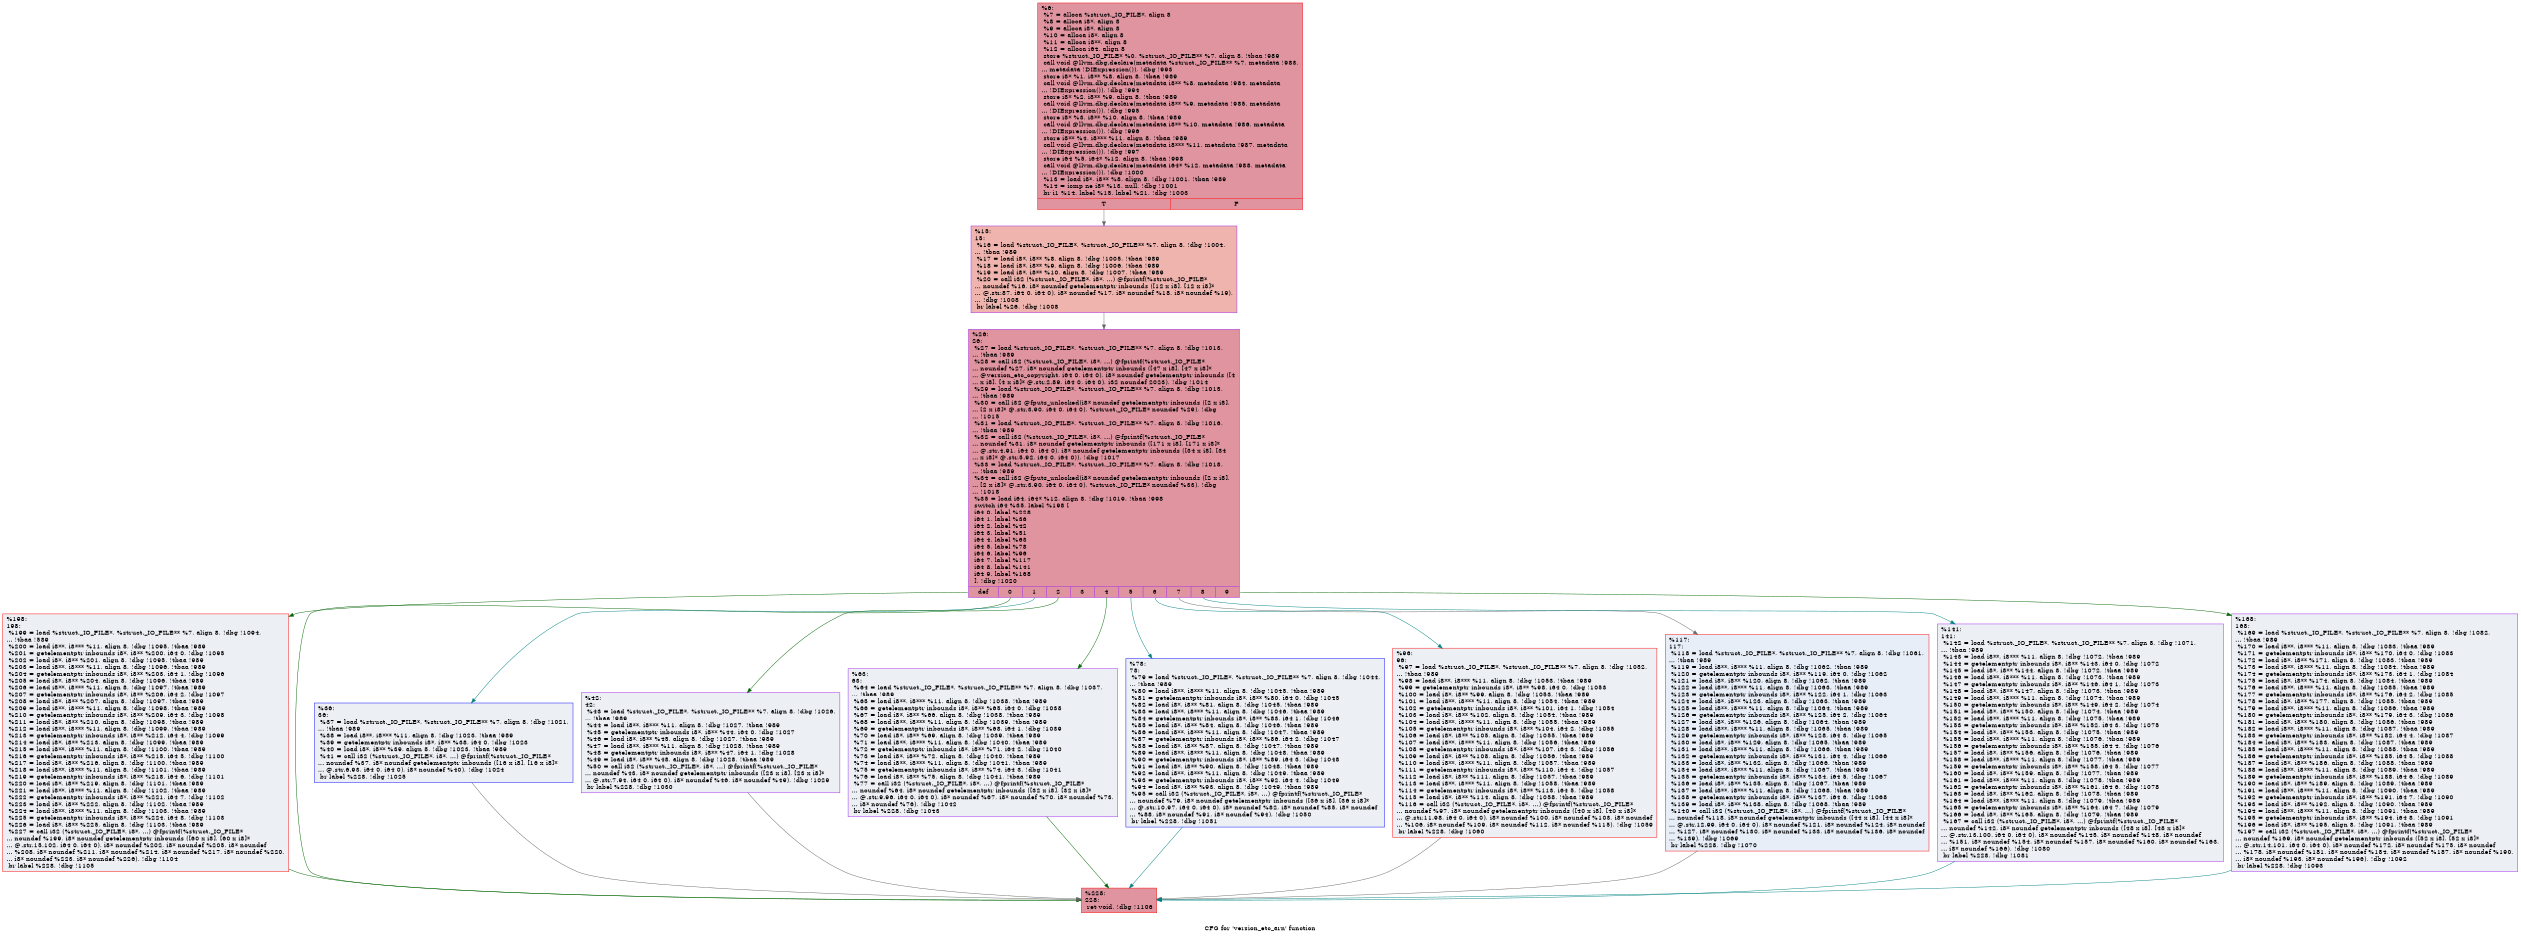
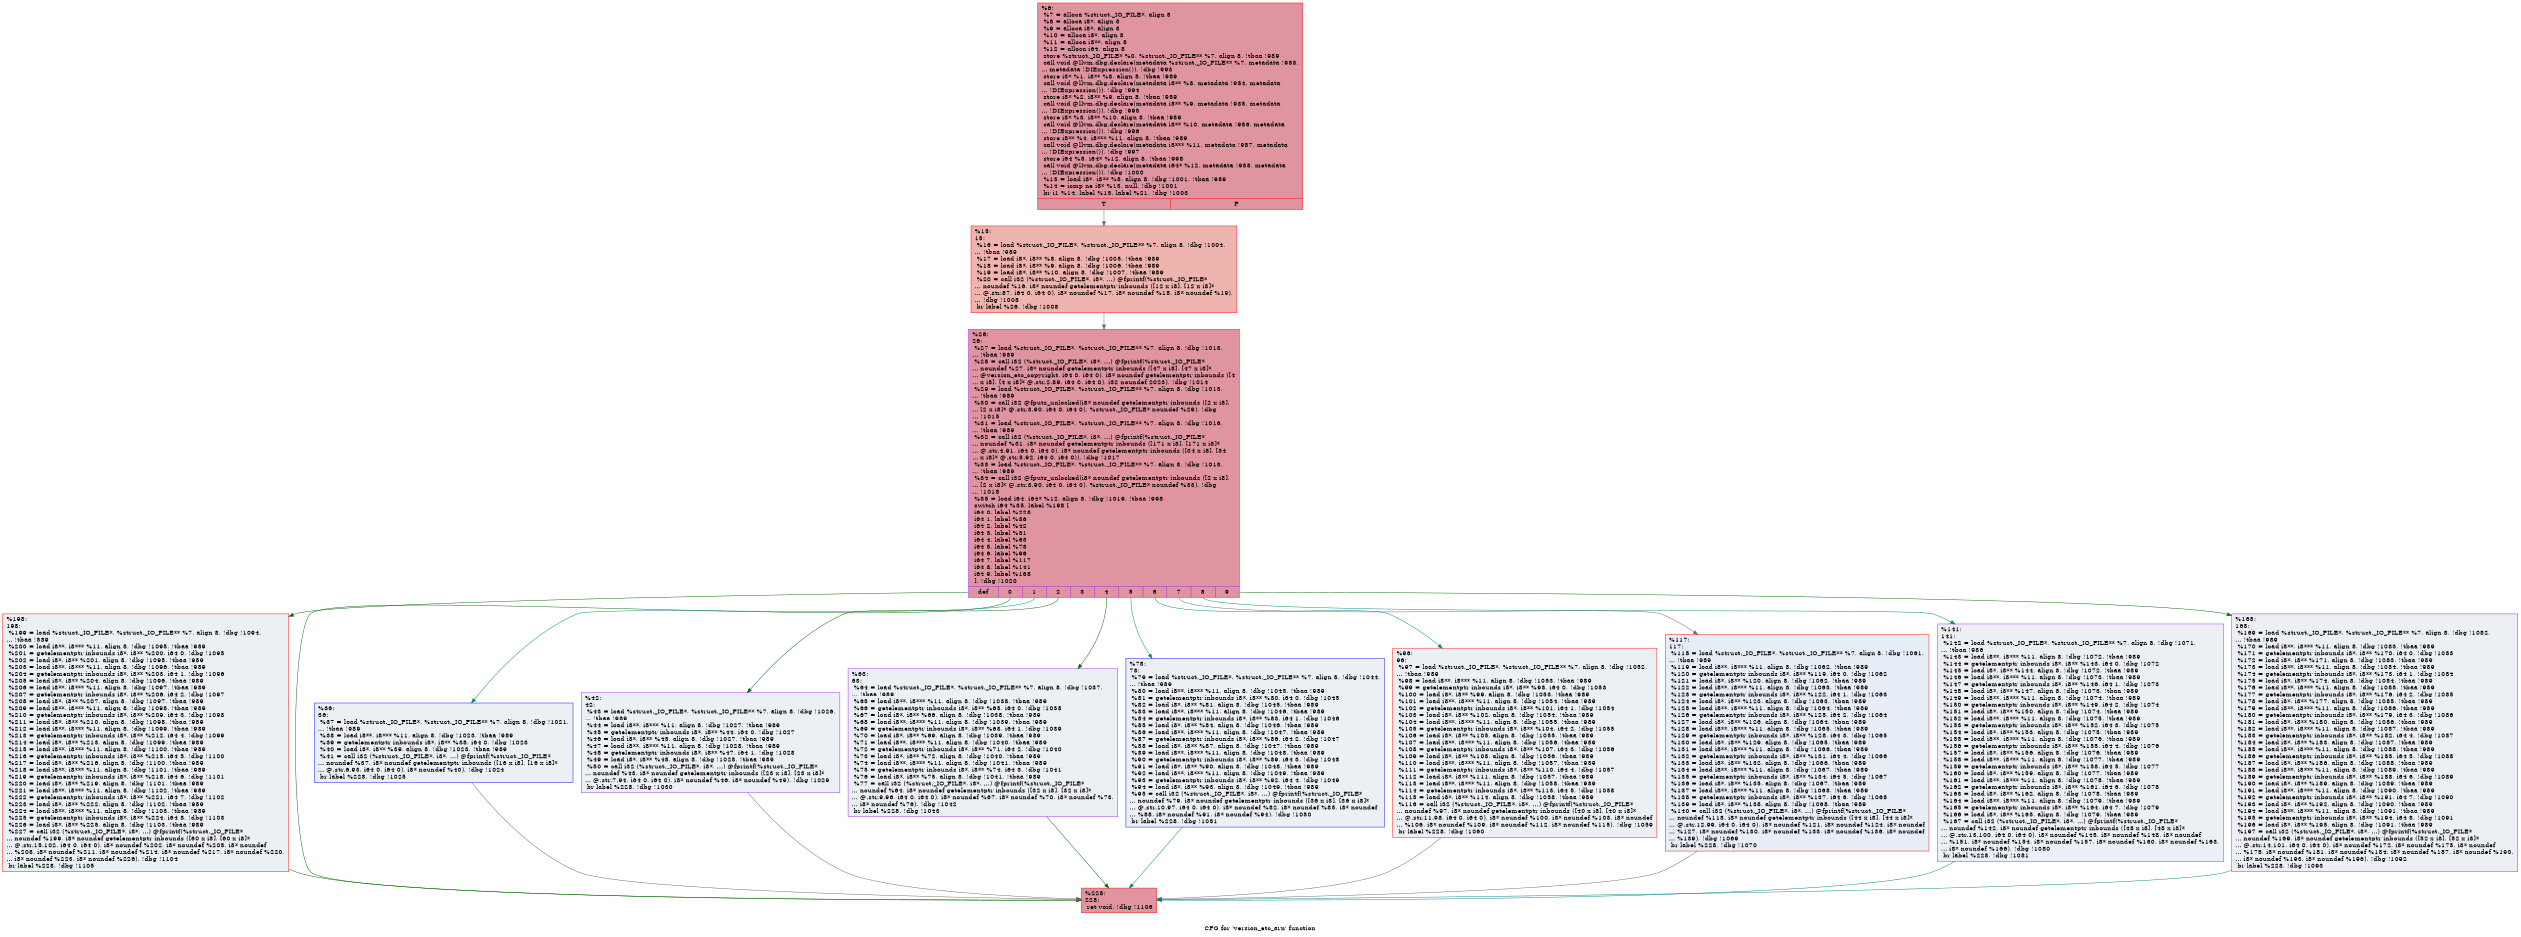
node "%15:": color purple -> red
node "%141:": text "... !tbaa !989" -> "... !tbaa !986"
